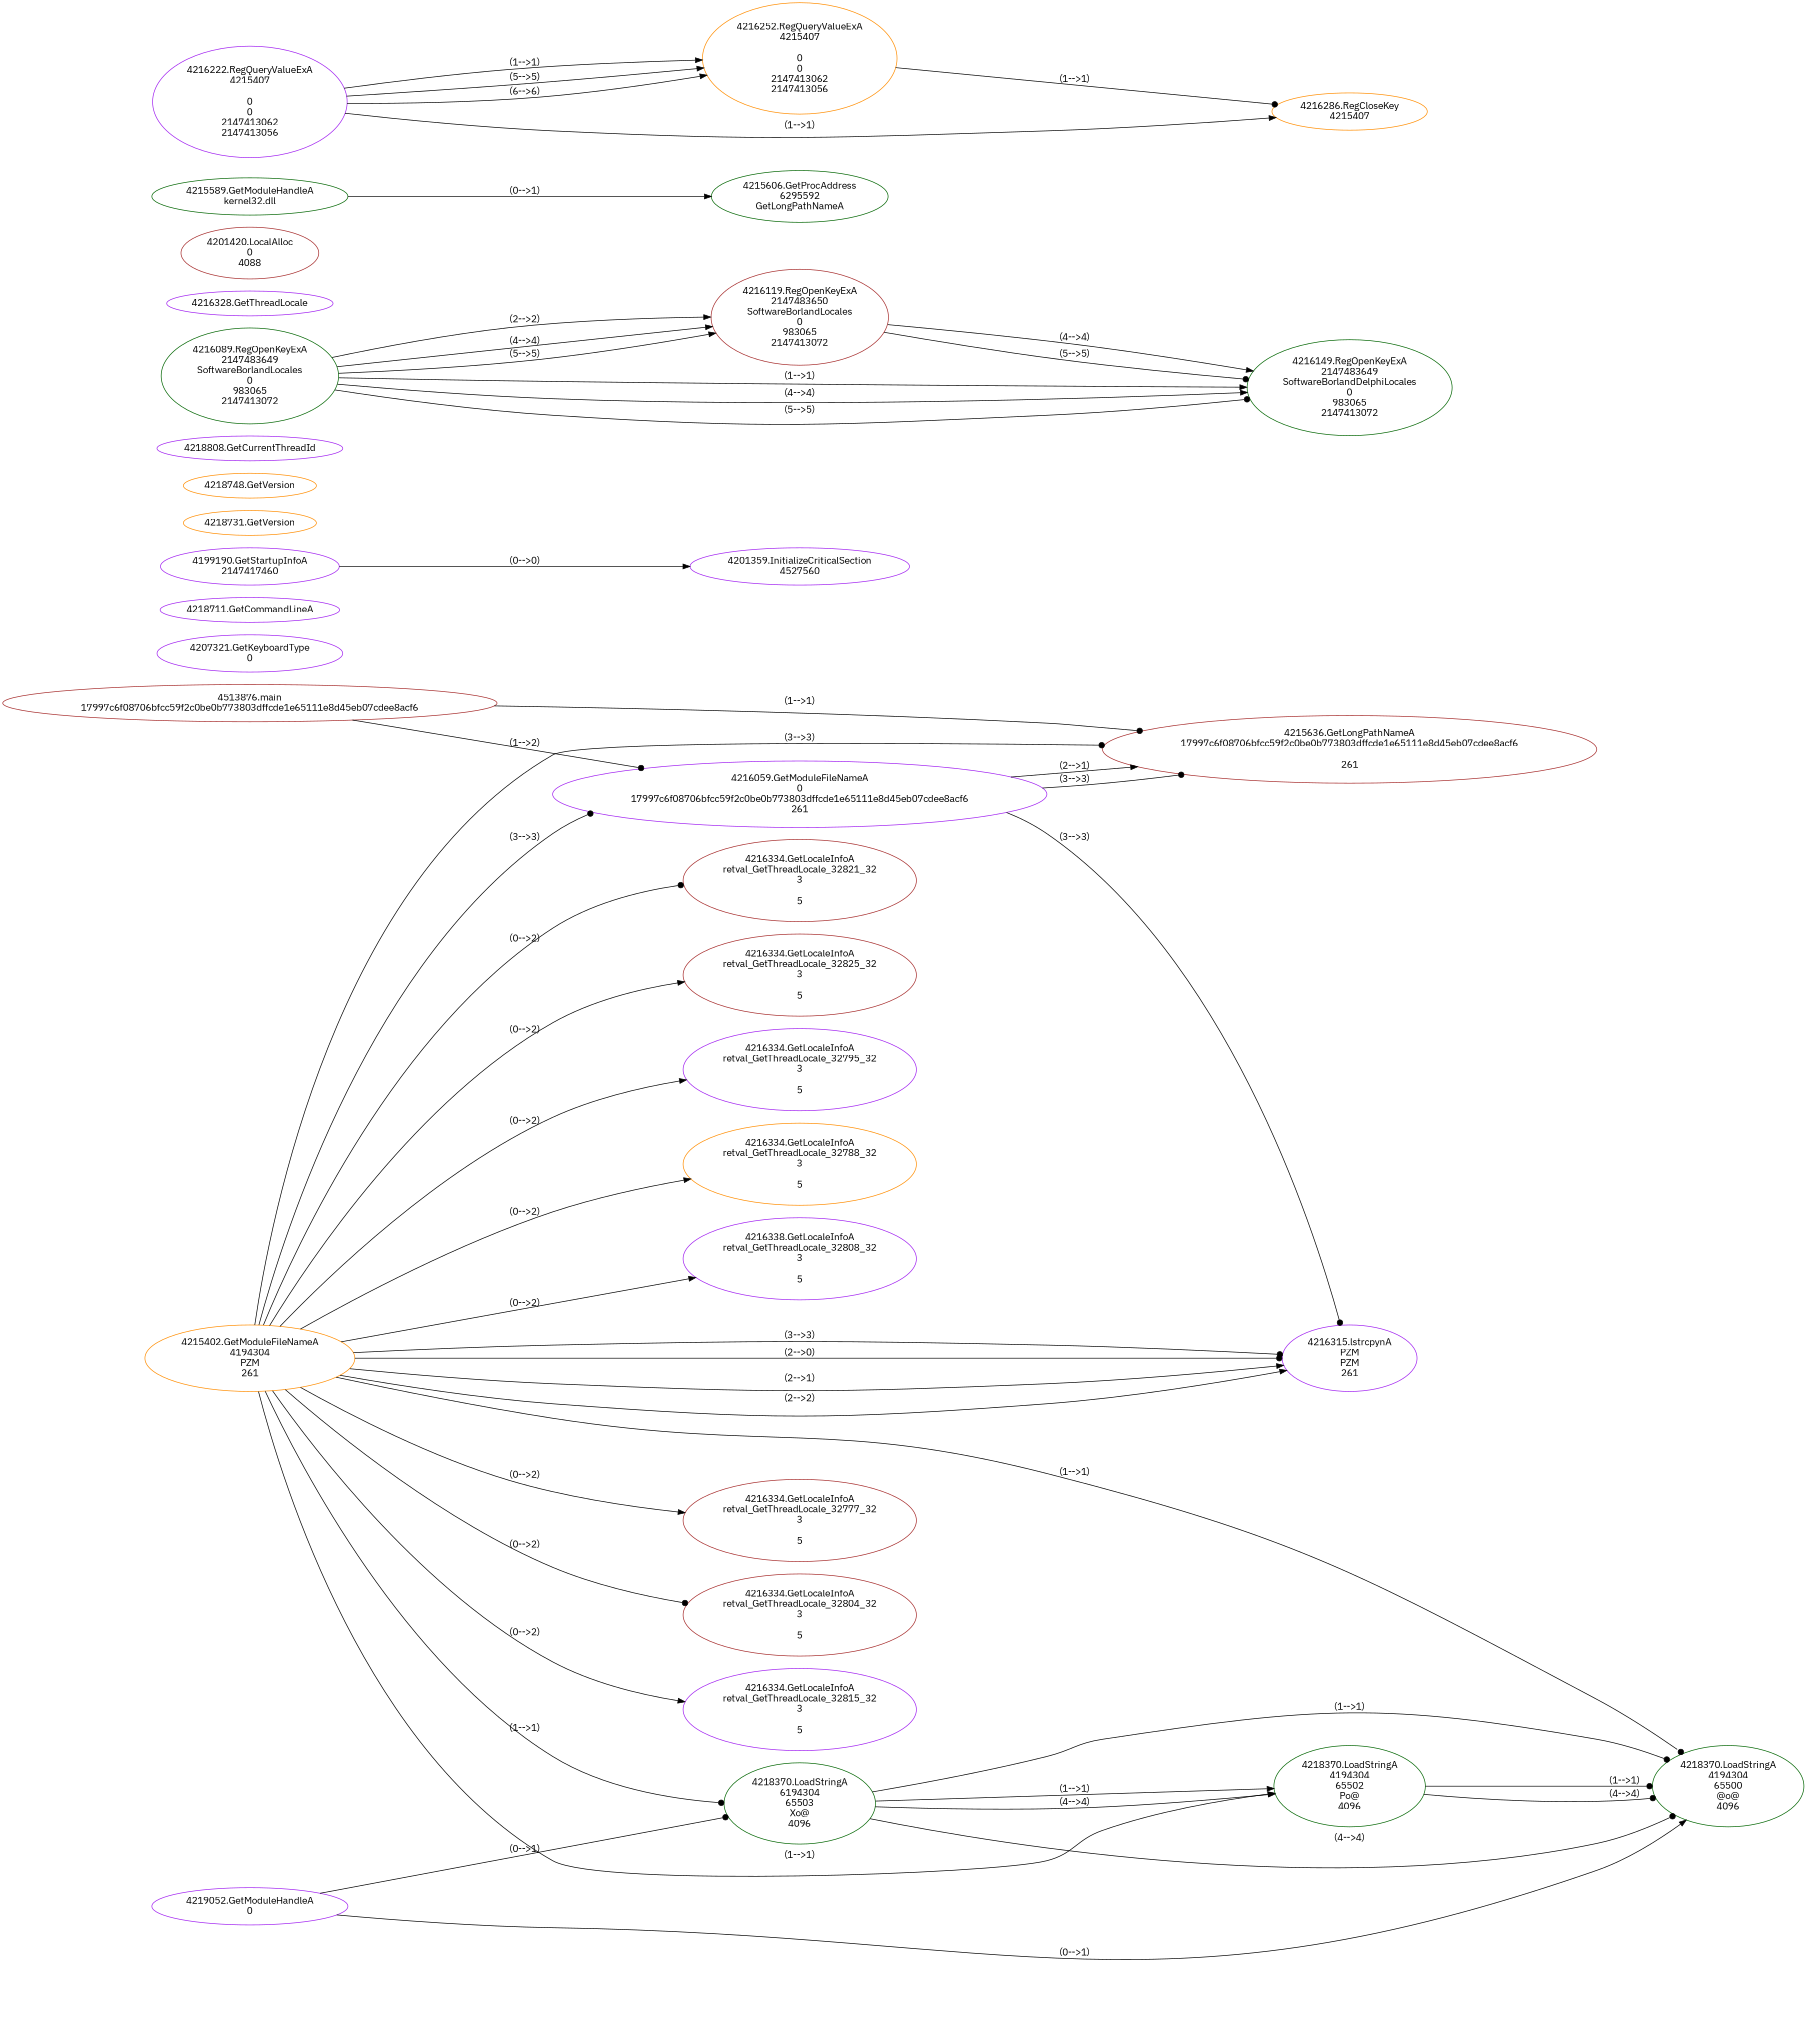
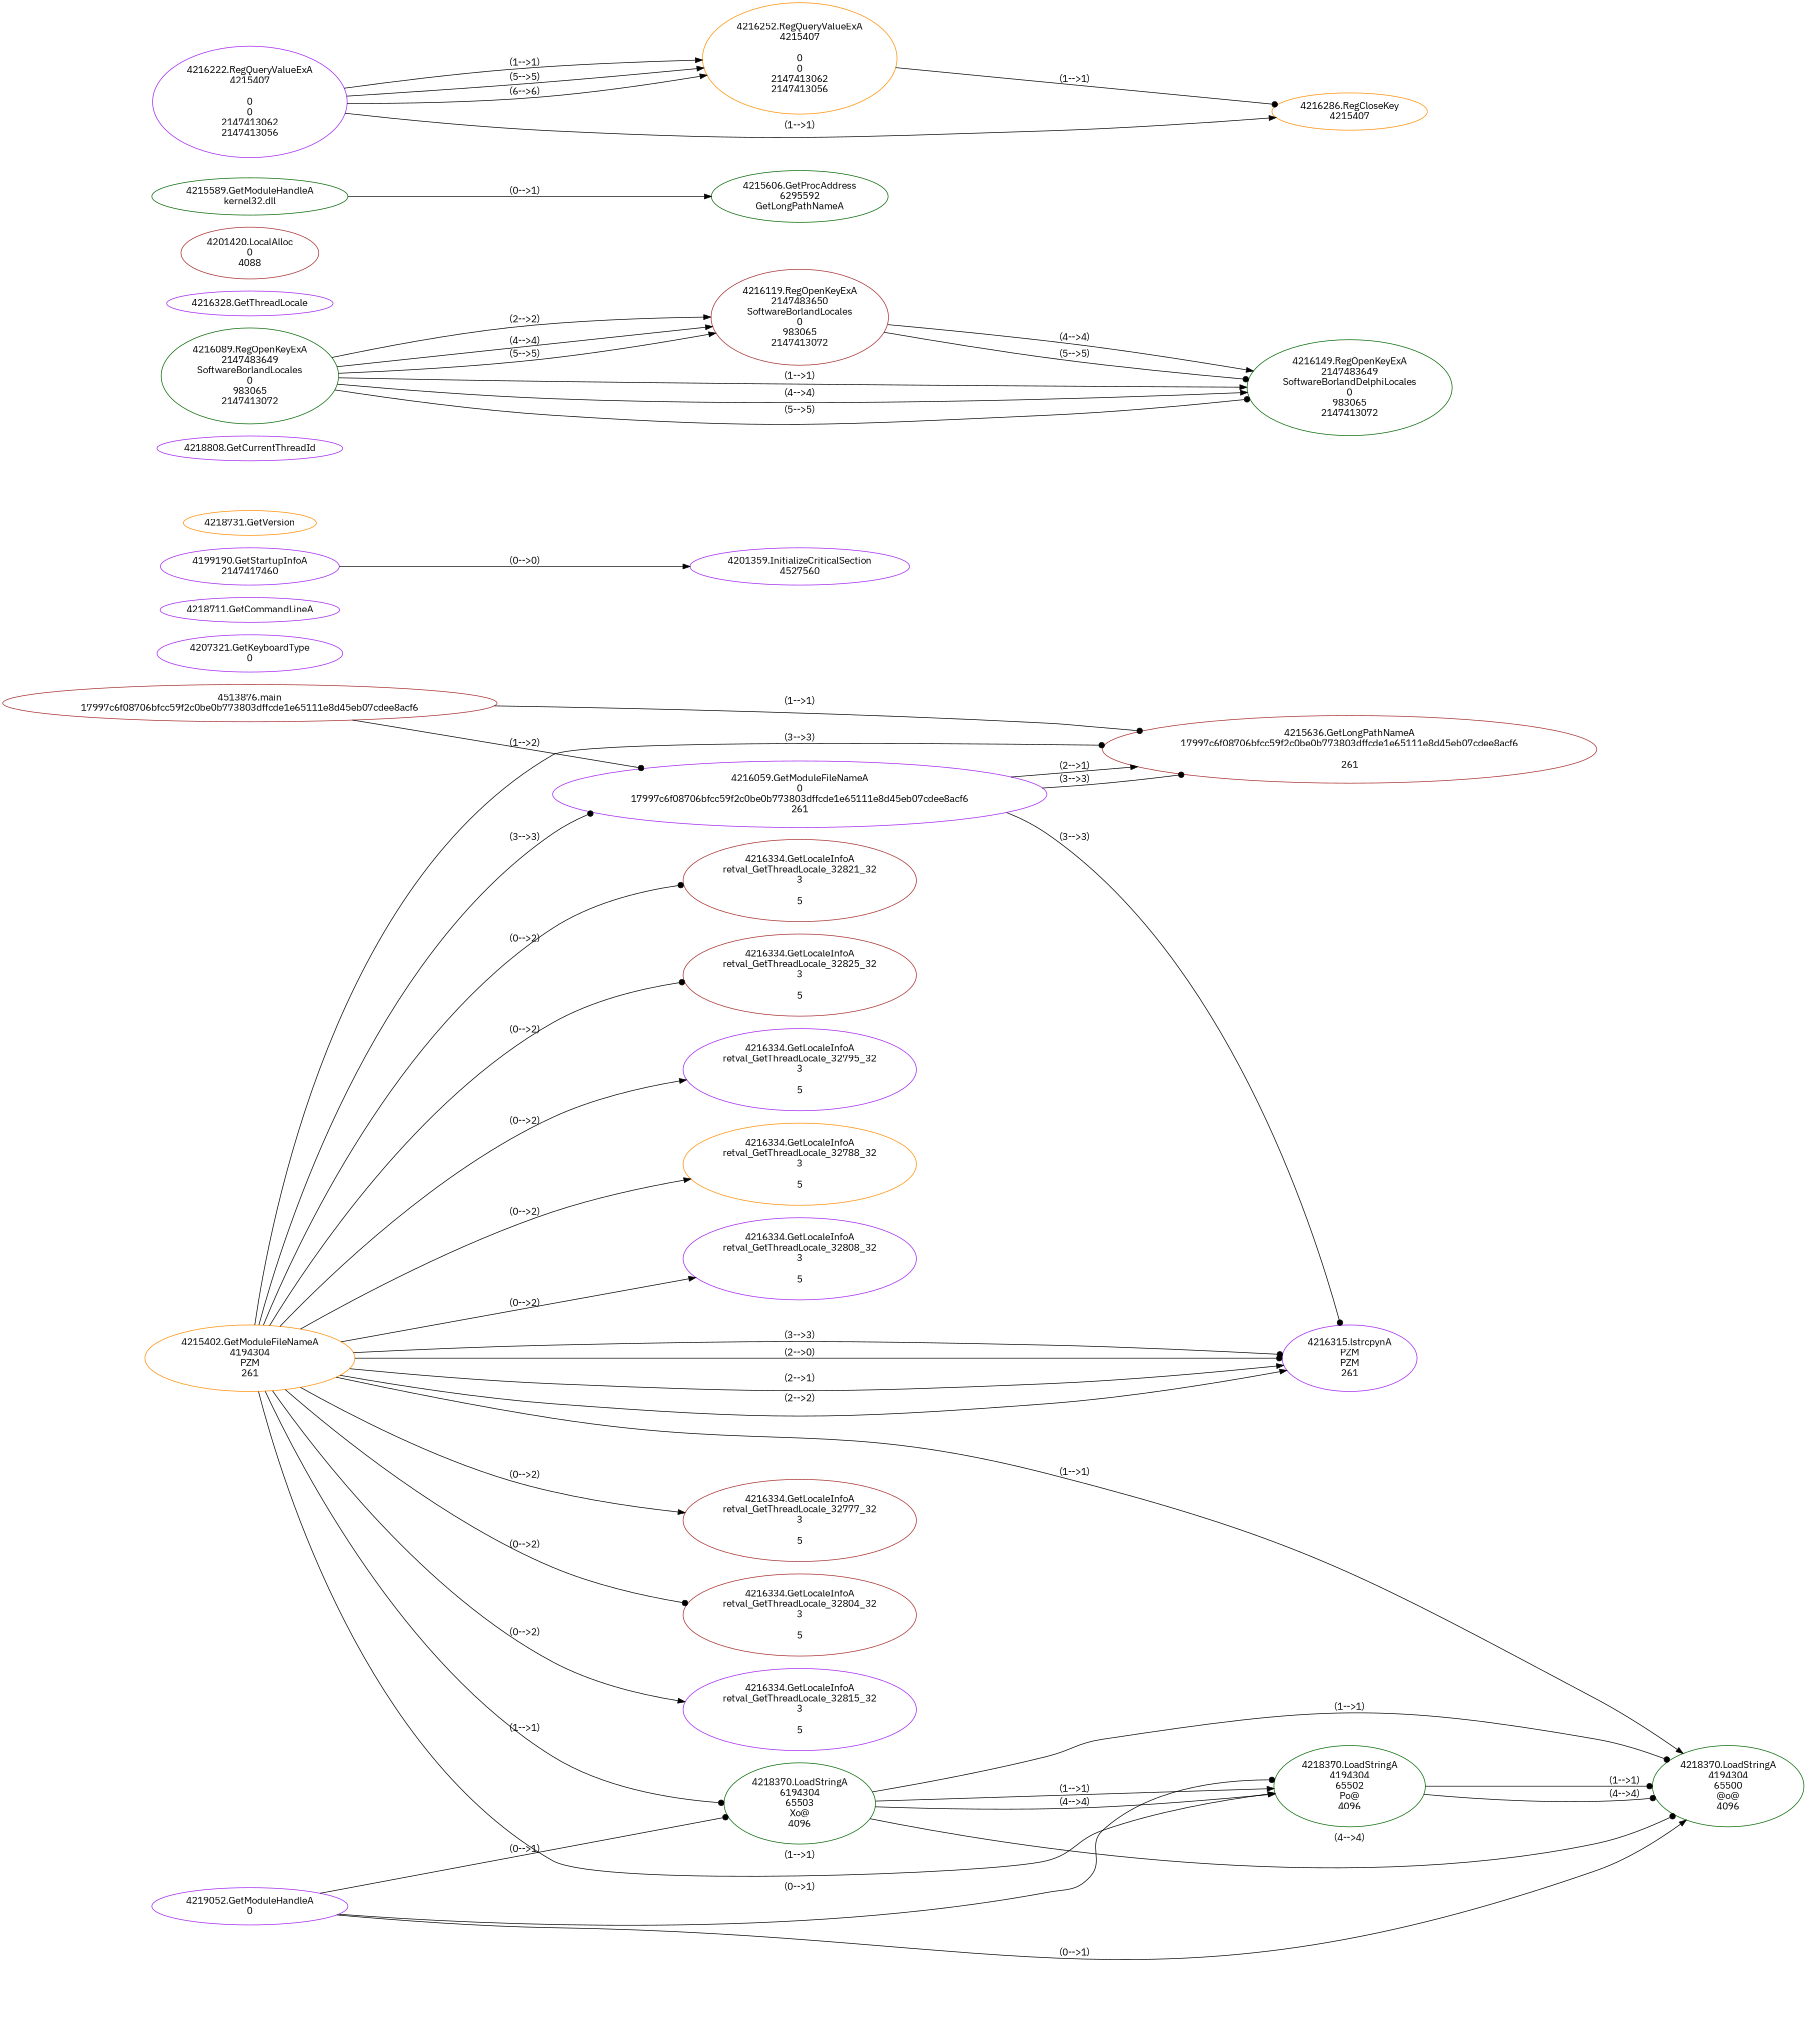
node "4218748.GetVersion": removed
edge "4215402.GetModuleFileNameA 4194304 PZM 261" -> "4216334.GetLocaleInfoA retval_GetThreadLocale_32825_32 3 5": arrowhead normal -> dot
node "4216338.GetLocaleInfoA retval_GetThreadLocale_32808_32 3 5": label "4216338.GetLocaleInfoA retval_GetThreadLocale_32808_32 3 5" -> "4216334.GetLocaleInfoA retval_GetThreadLocale_32808_32 3 5"
edge "4215402.GetModuleFileNameA 4194304 PZM 261" -> "4218370.LoadStringA 4194304 65500 @o@ 4096": arrowhead dot -> normal
edge "4219052.GetModuleHandleA 0" -> "4218370.LoadStringA 4194304 65502 Po@ 4096": added, label "(0-->1)"
